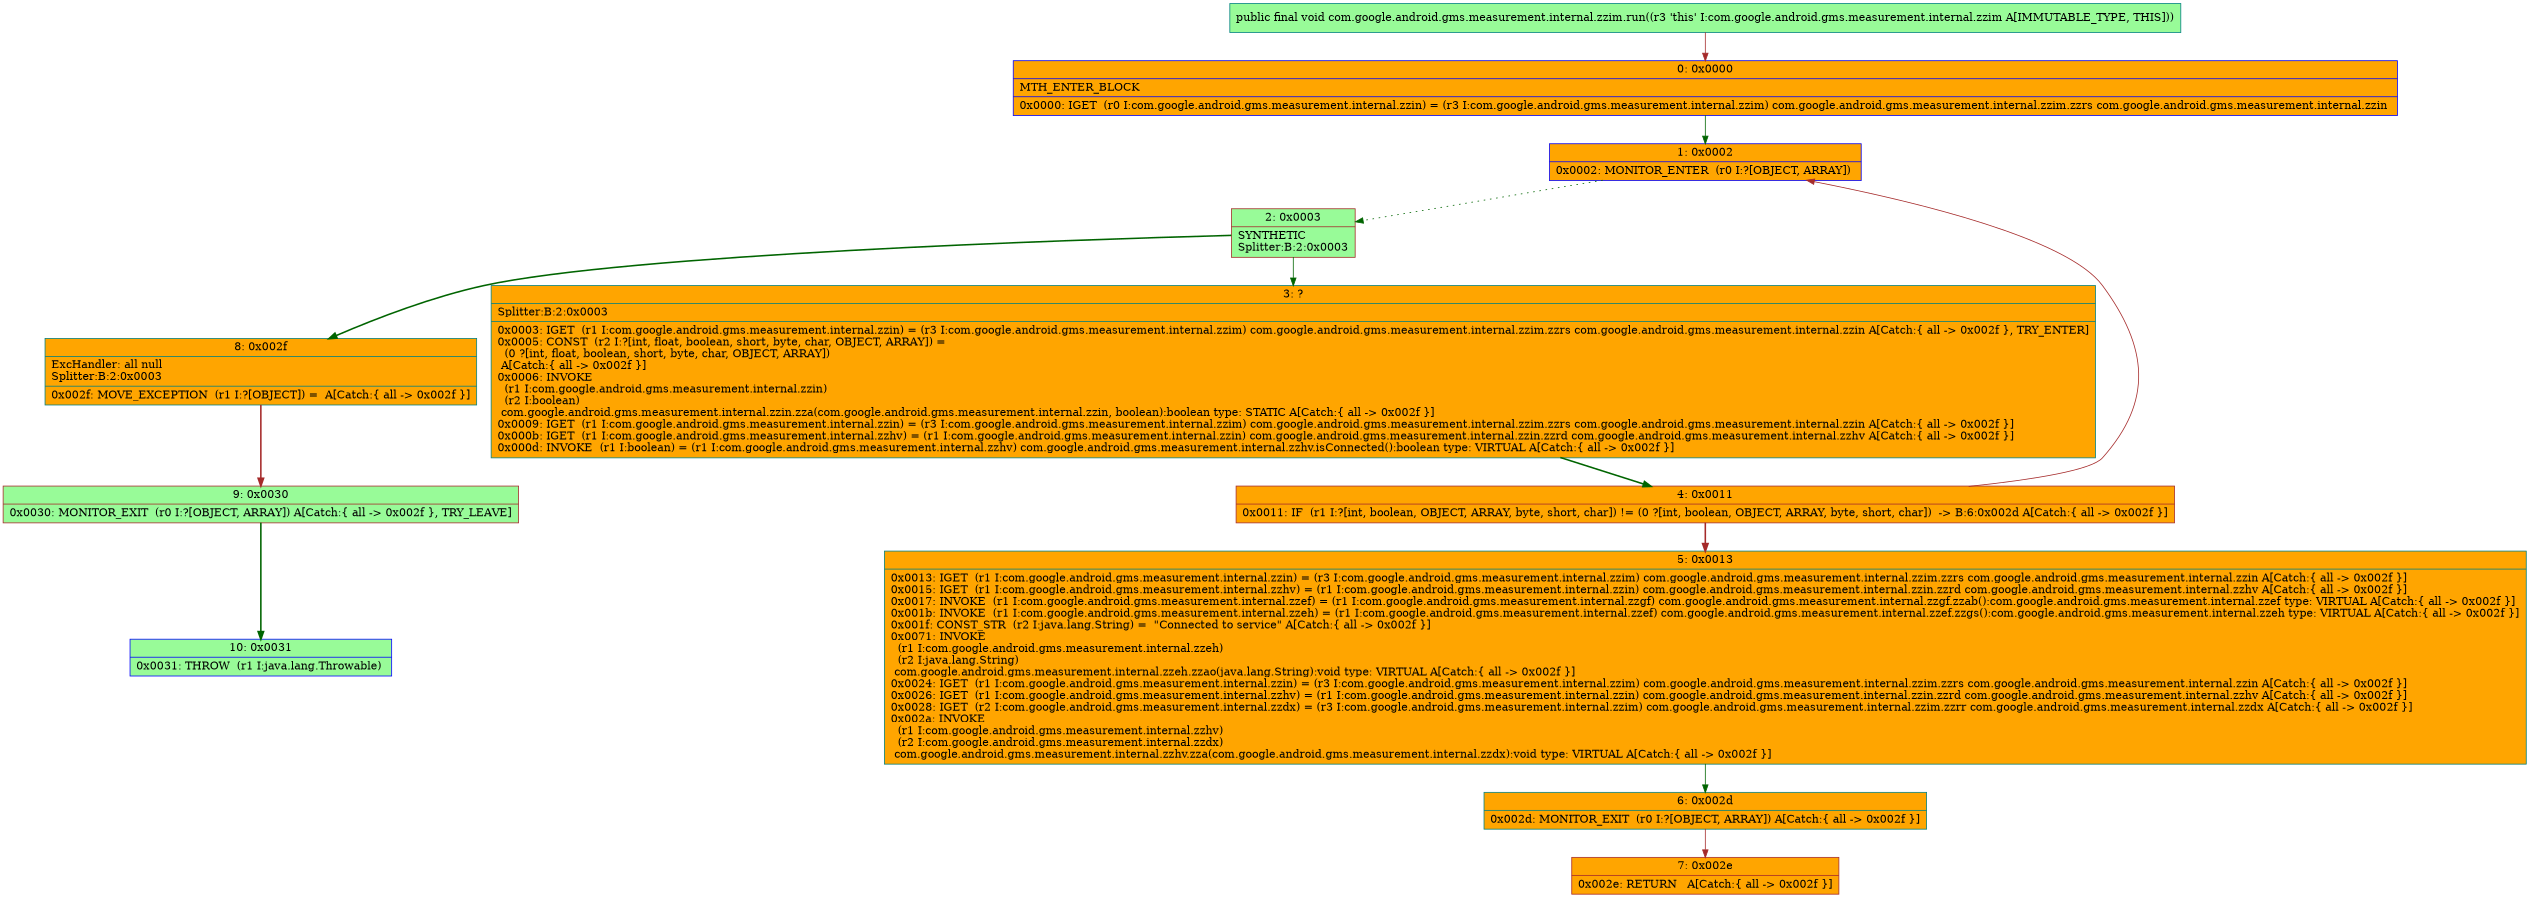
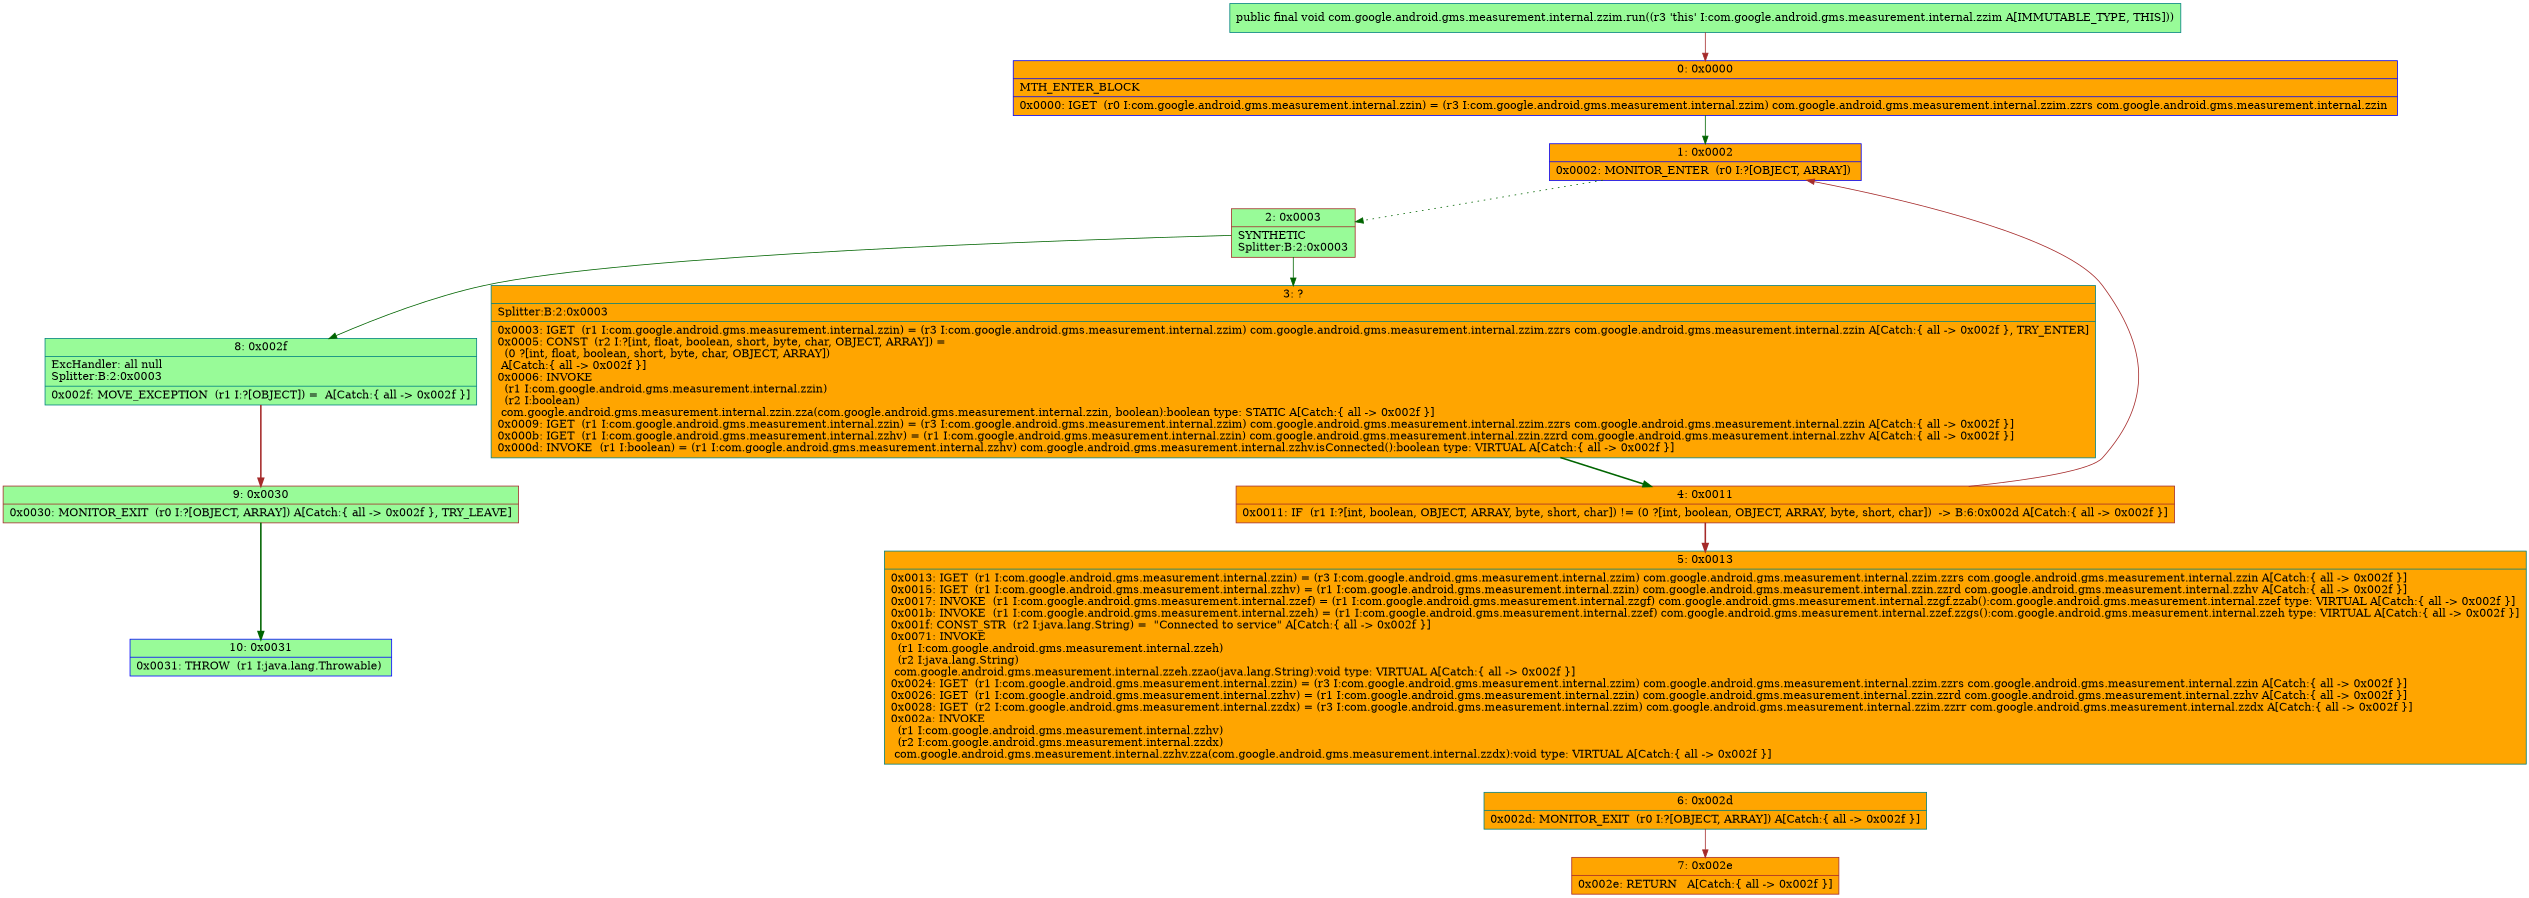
edge "2: 0x0003" -> "8: 0x002f": style bold -> solid
node "8: 0x002f": fillcolor orange -> palegreen
edge "5: 0x0013" -> "6: 0x002d": removed
